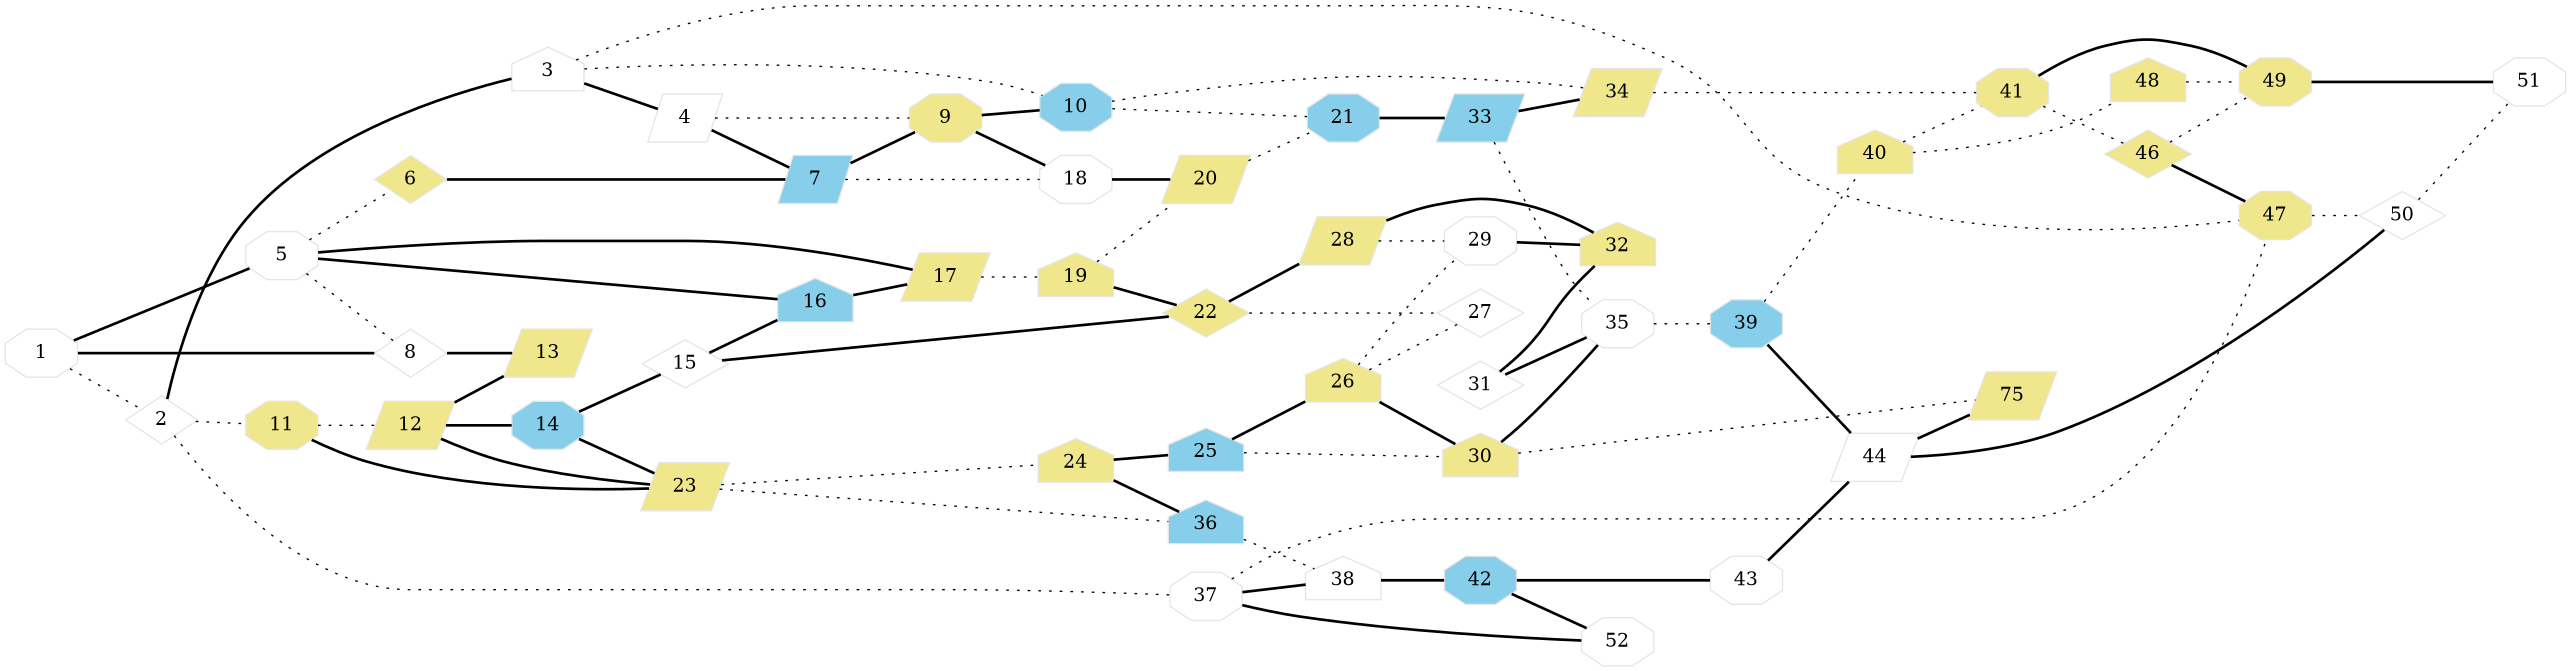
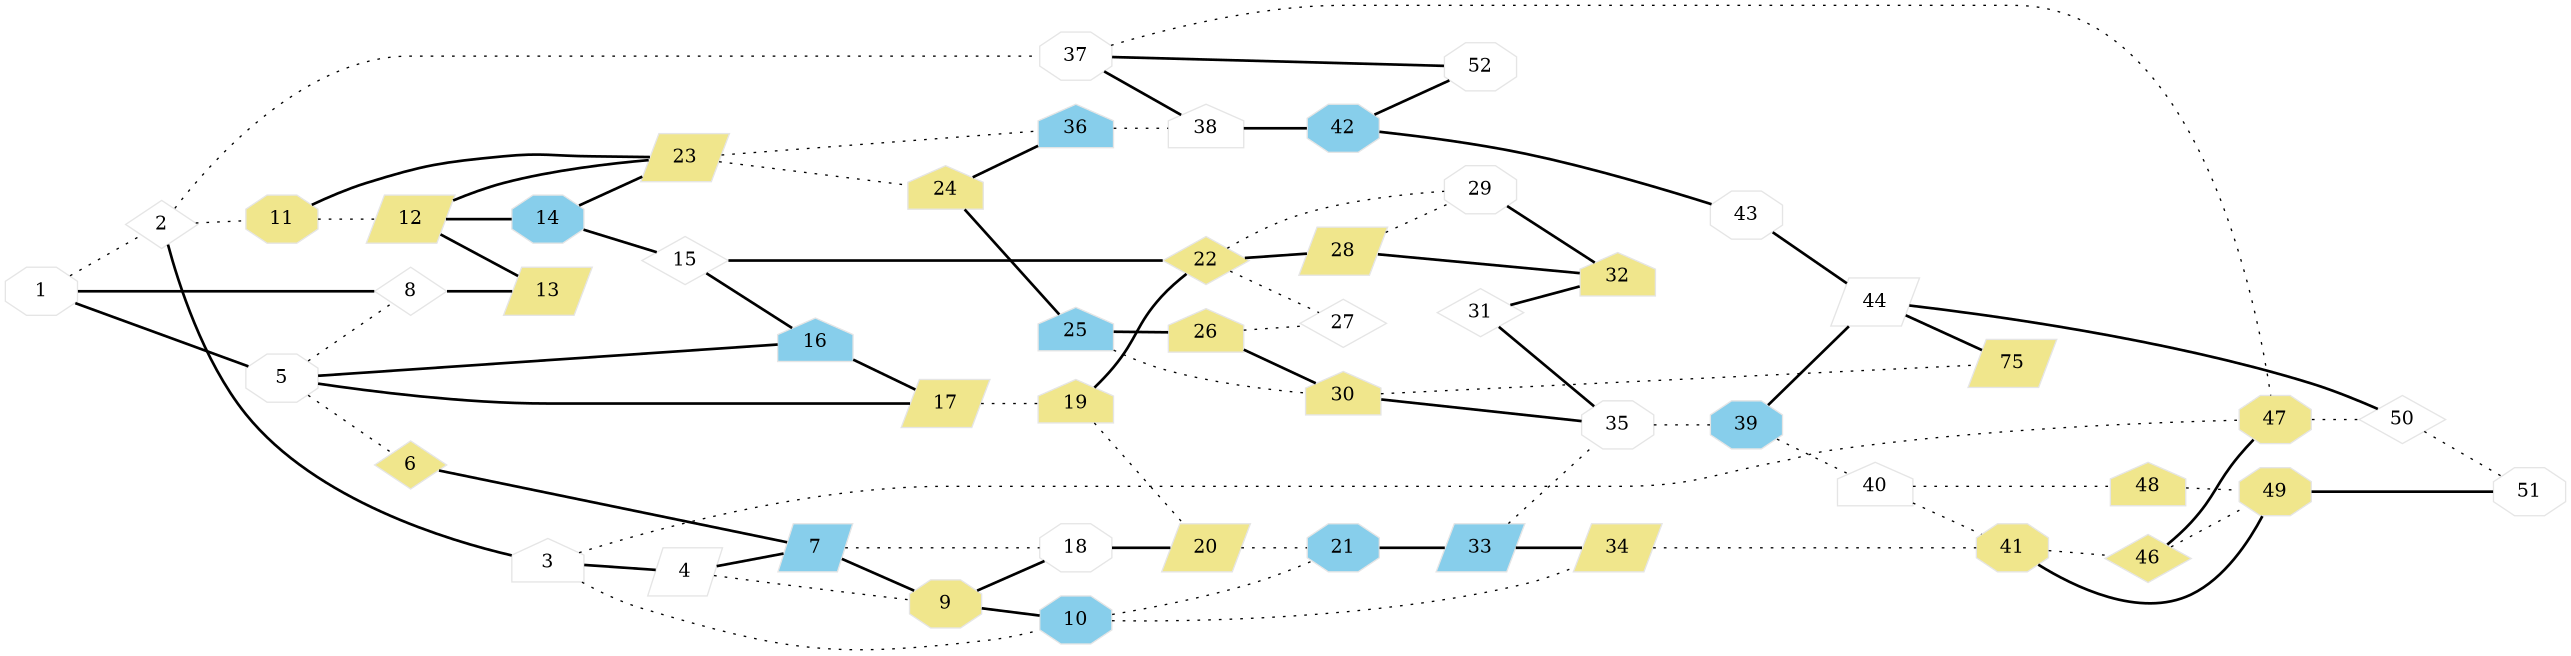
node "40": fillcolor khaki -> white
edge "29" -- "26": now "29" -- "22"
